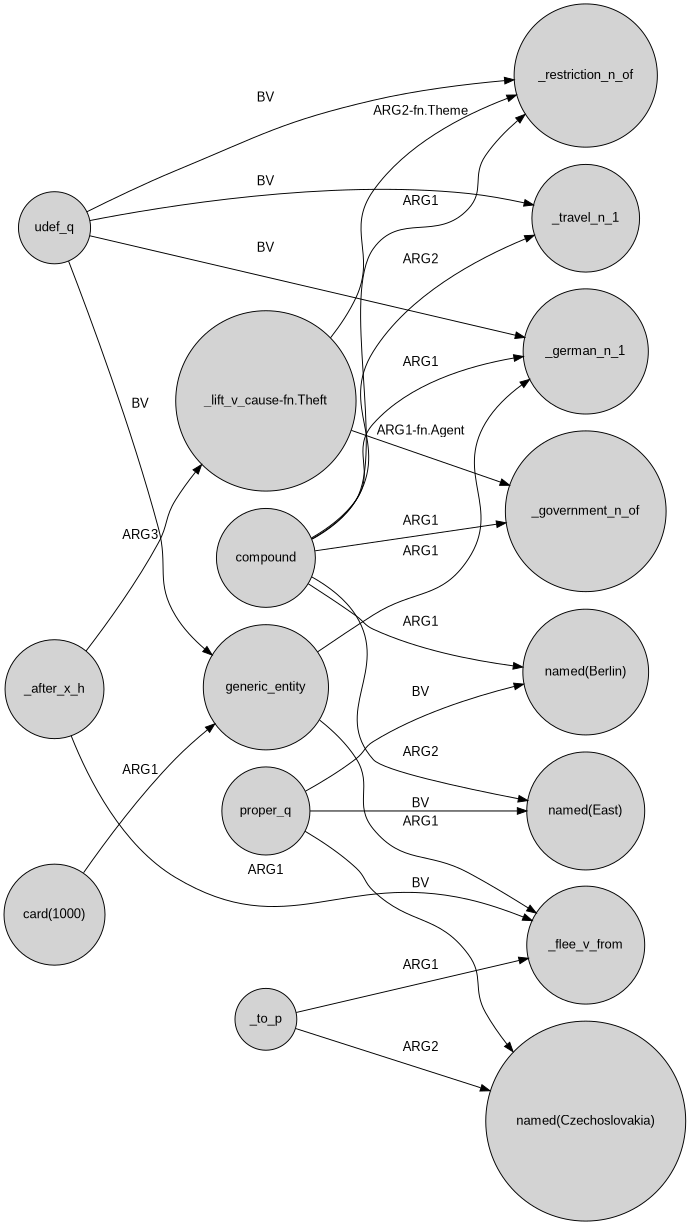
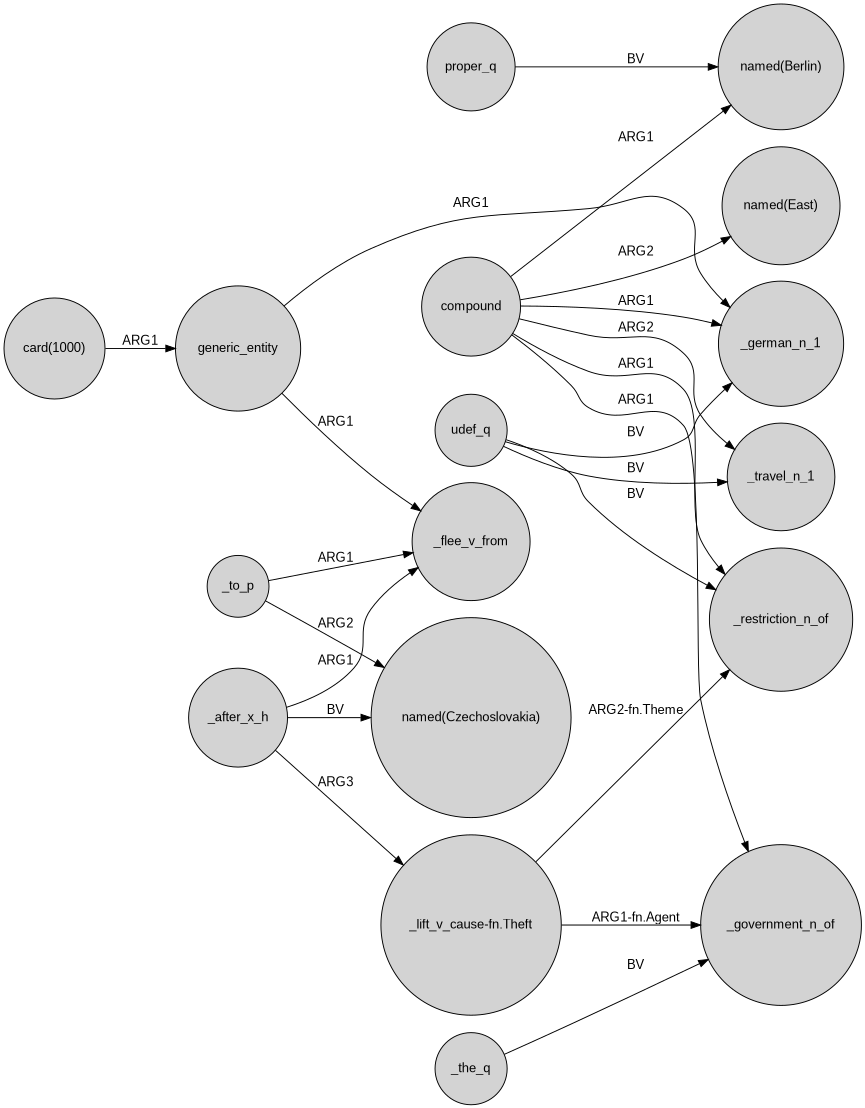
edge "udef_q" -> "generic_entity": removed, label "BV"
edge "proper_q" -> "named(East)": removed, label "BV"
edge "proper_q" -> "named(Czechoslovakia)": now "_after_x_h" -> "named(Czechoslovakia)"
node "_the_q": added
